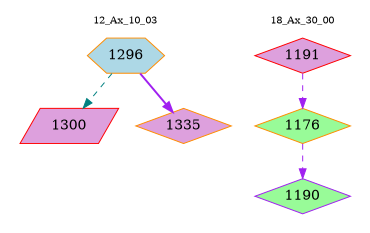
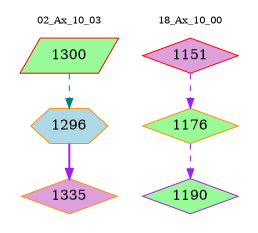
cluster "12_Ax_10_03": label "12_Ax_10_03" -> "02_Ax_10_03"
cluster "18_Ax_30_00": label "18_Ax_30_00" -> "18_Ax_10_00"
node "1191": label "1191" -> "1151"
edge "1296" -> "1300": reversed
node "1300": fillcolor plum -> palegreen
